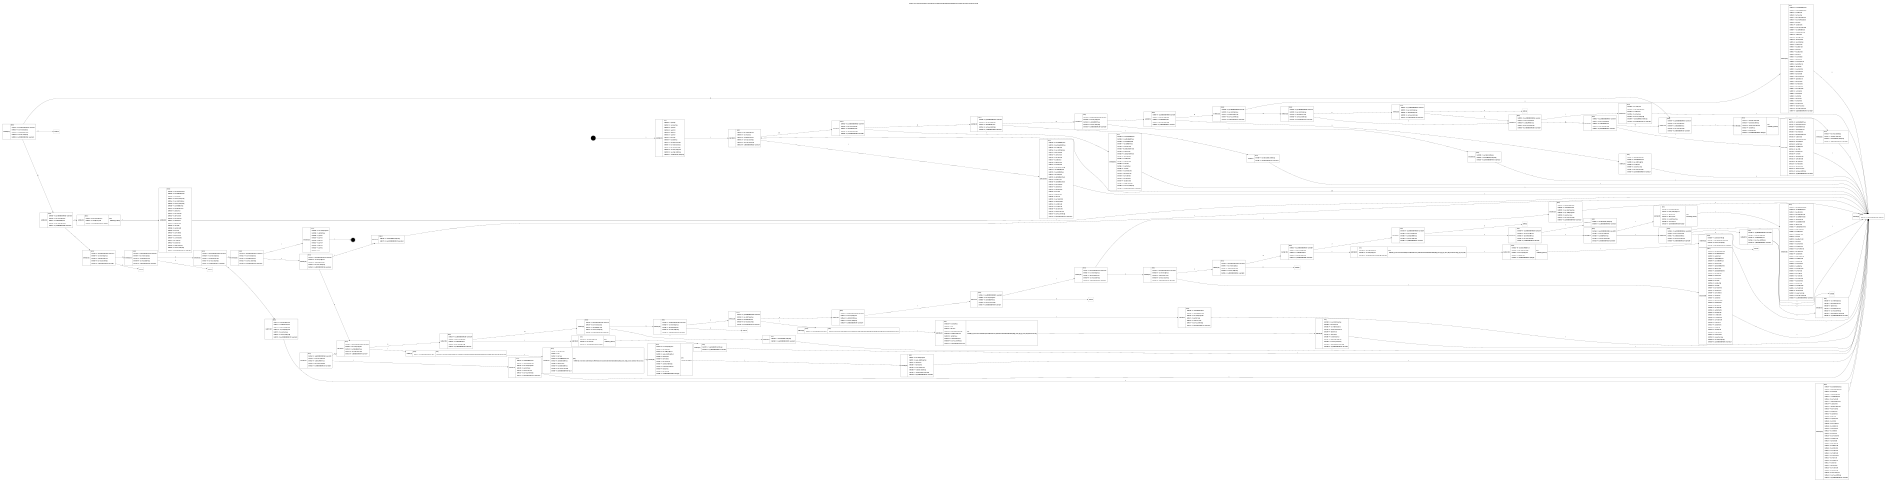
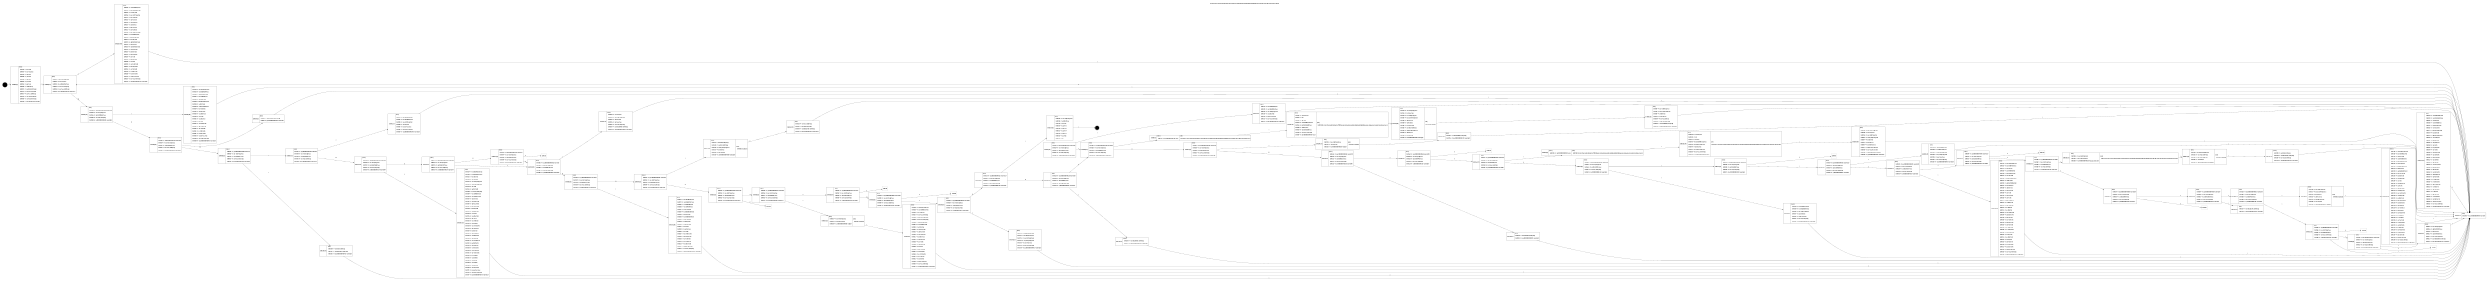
edge "0x4019a0 [25]" -> "0x401987 [25]": reversed
